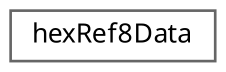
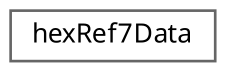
node "hexRef8Data": label "hexRef8Data" -> "hexRef7Data"
